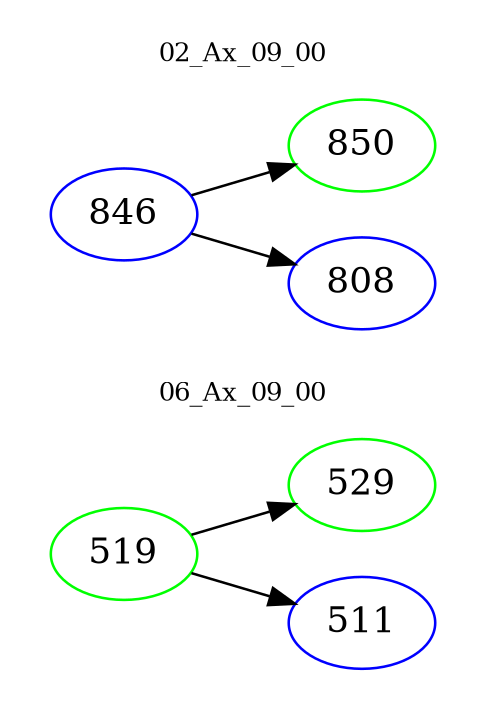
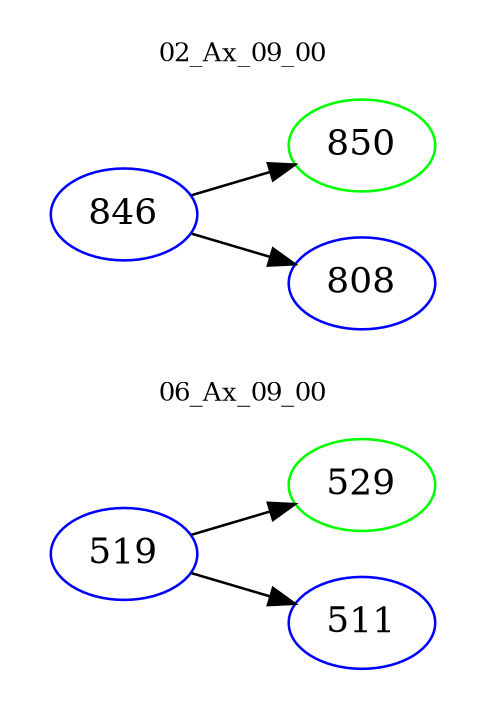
node "519": color green -> blue
